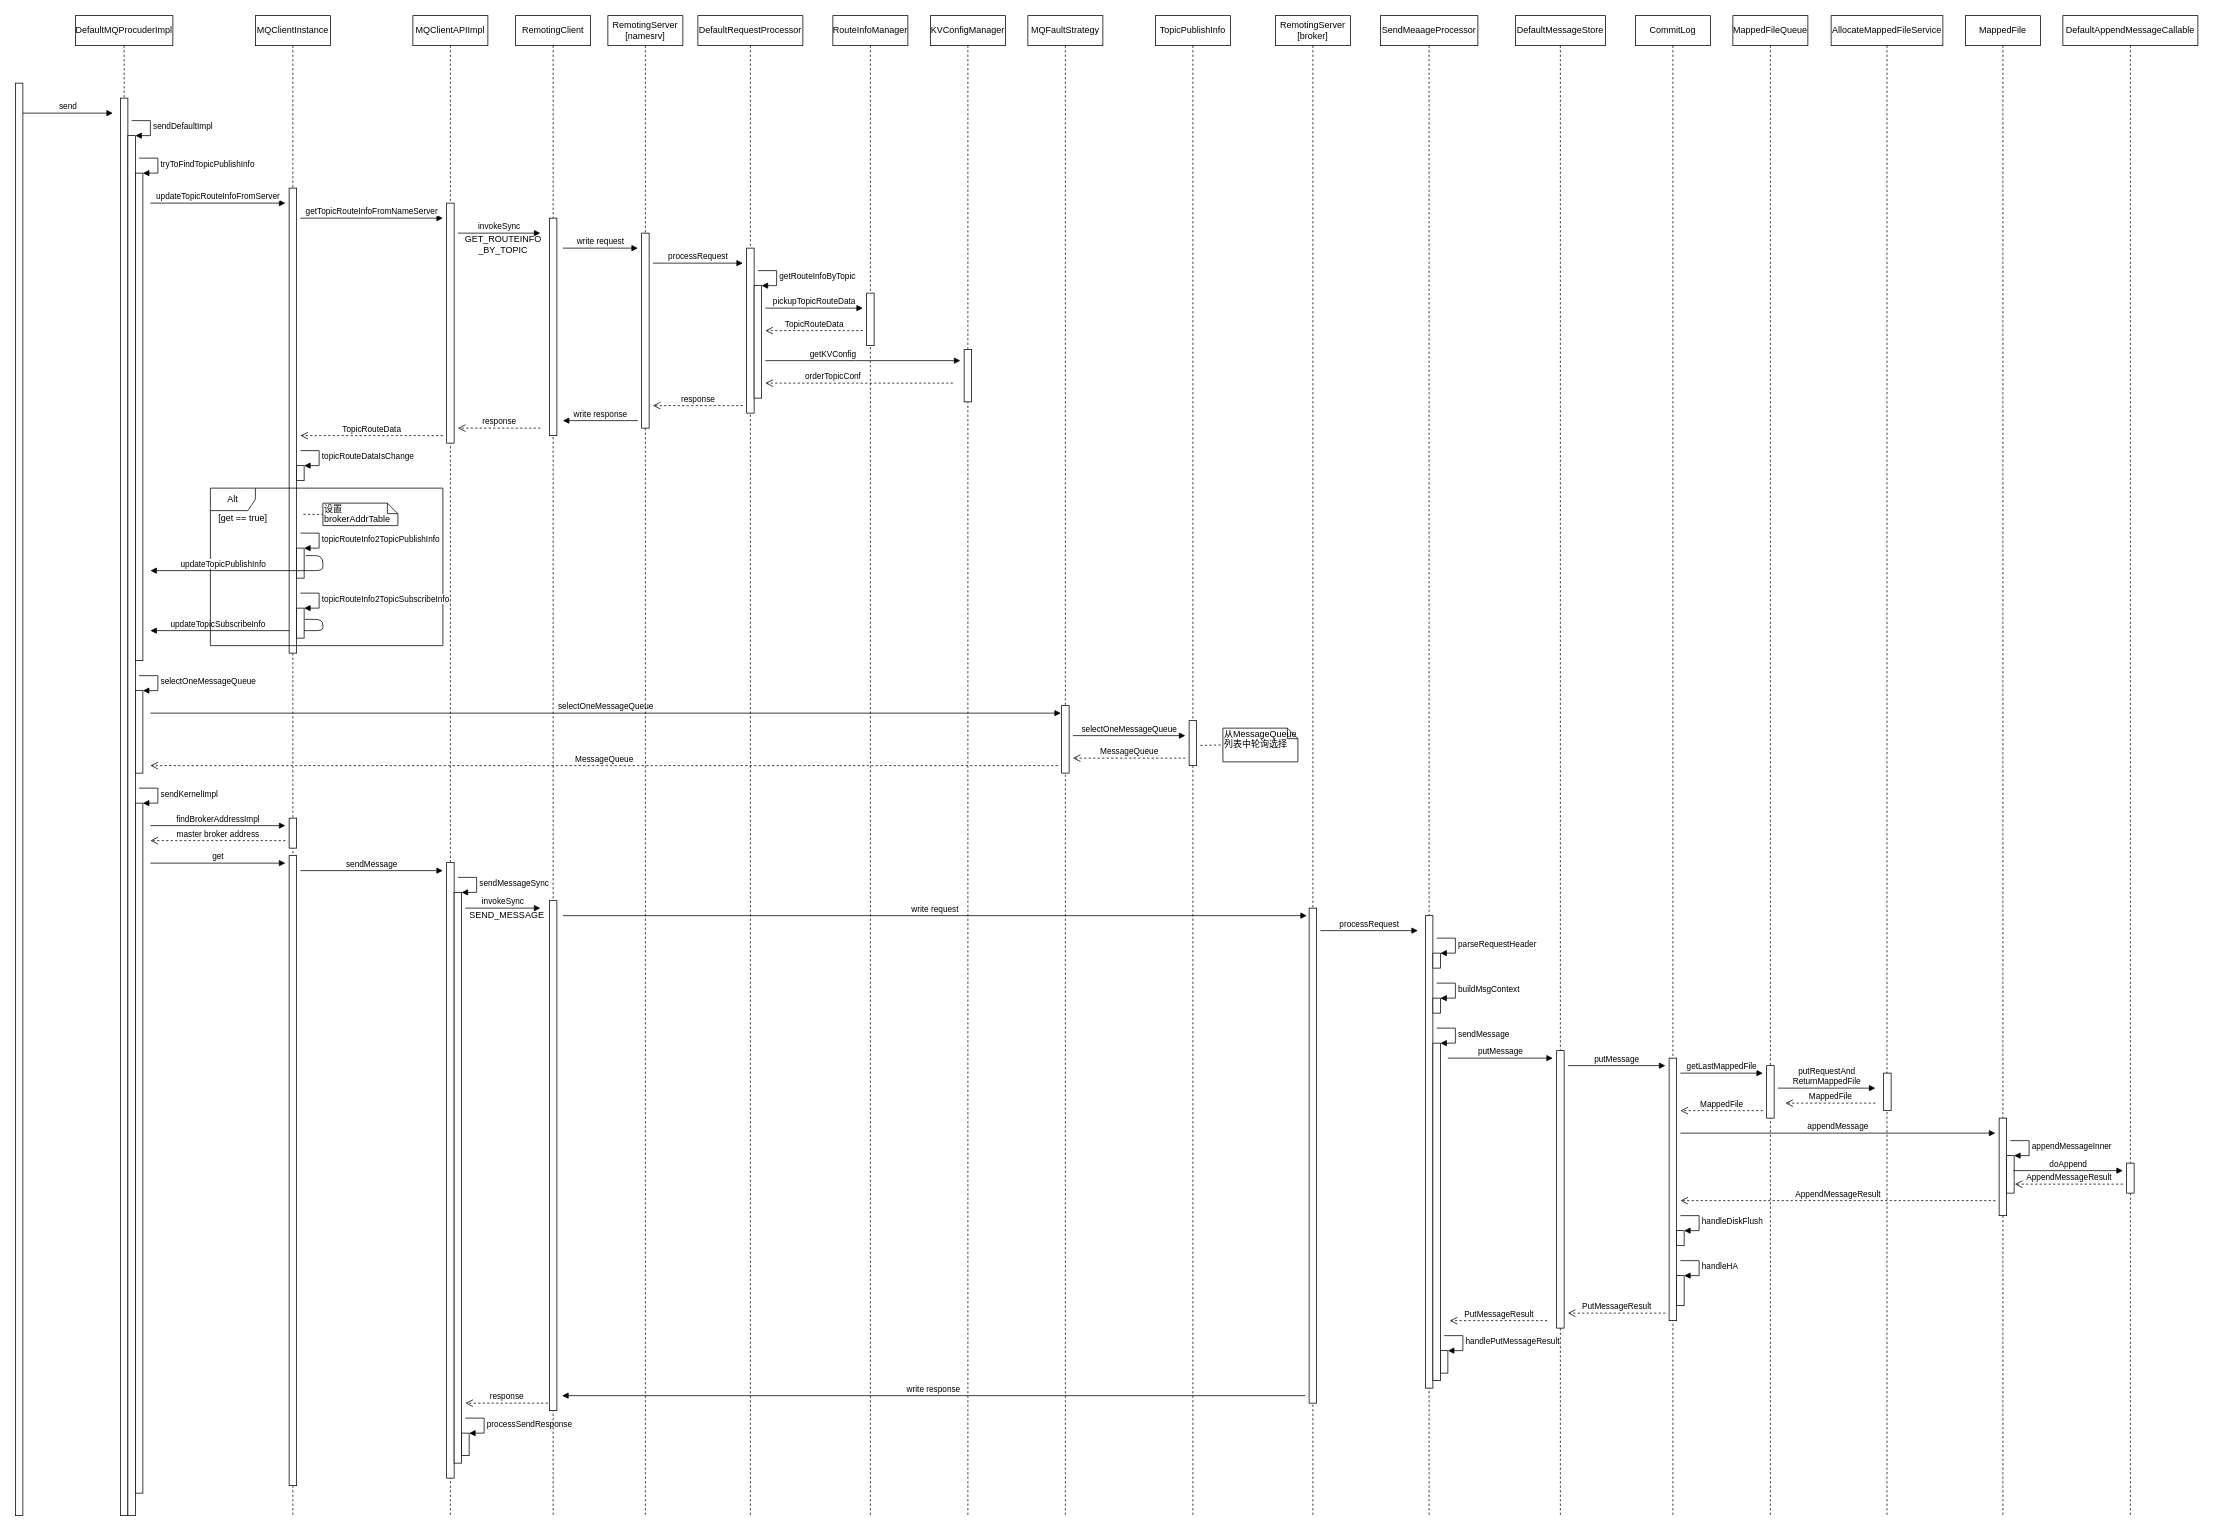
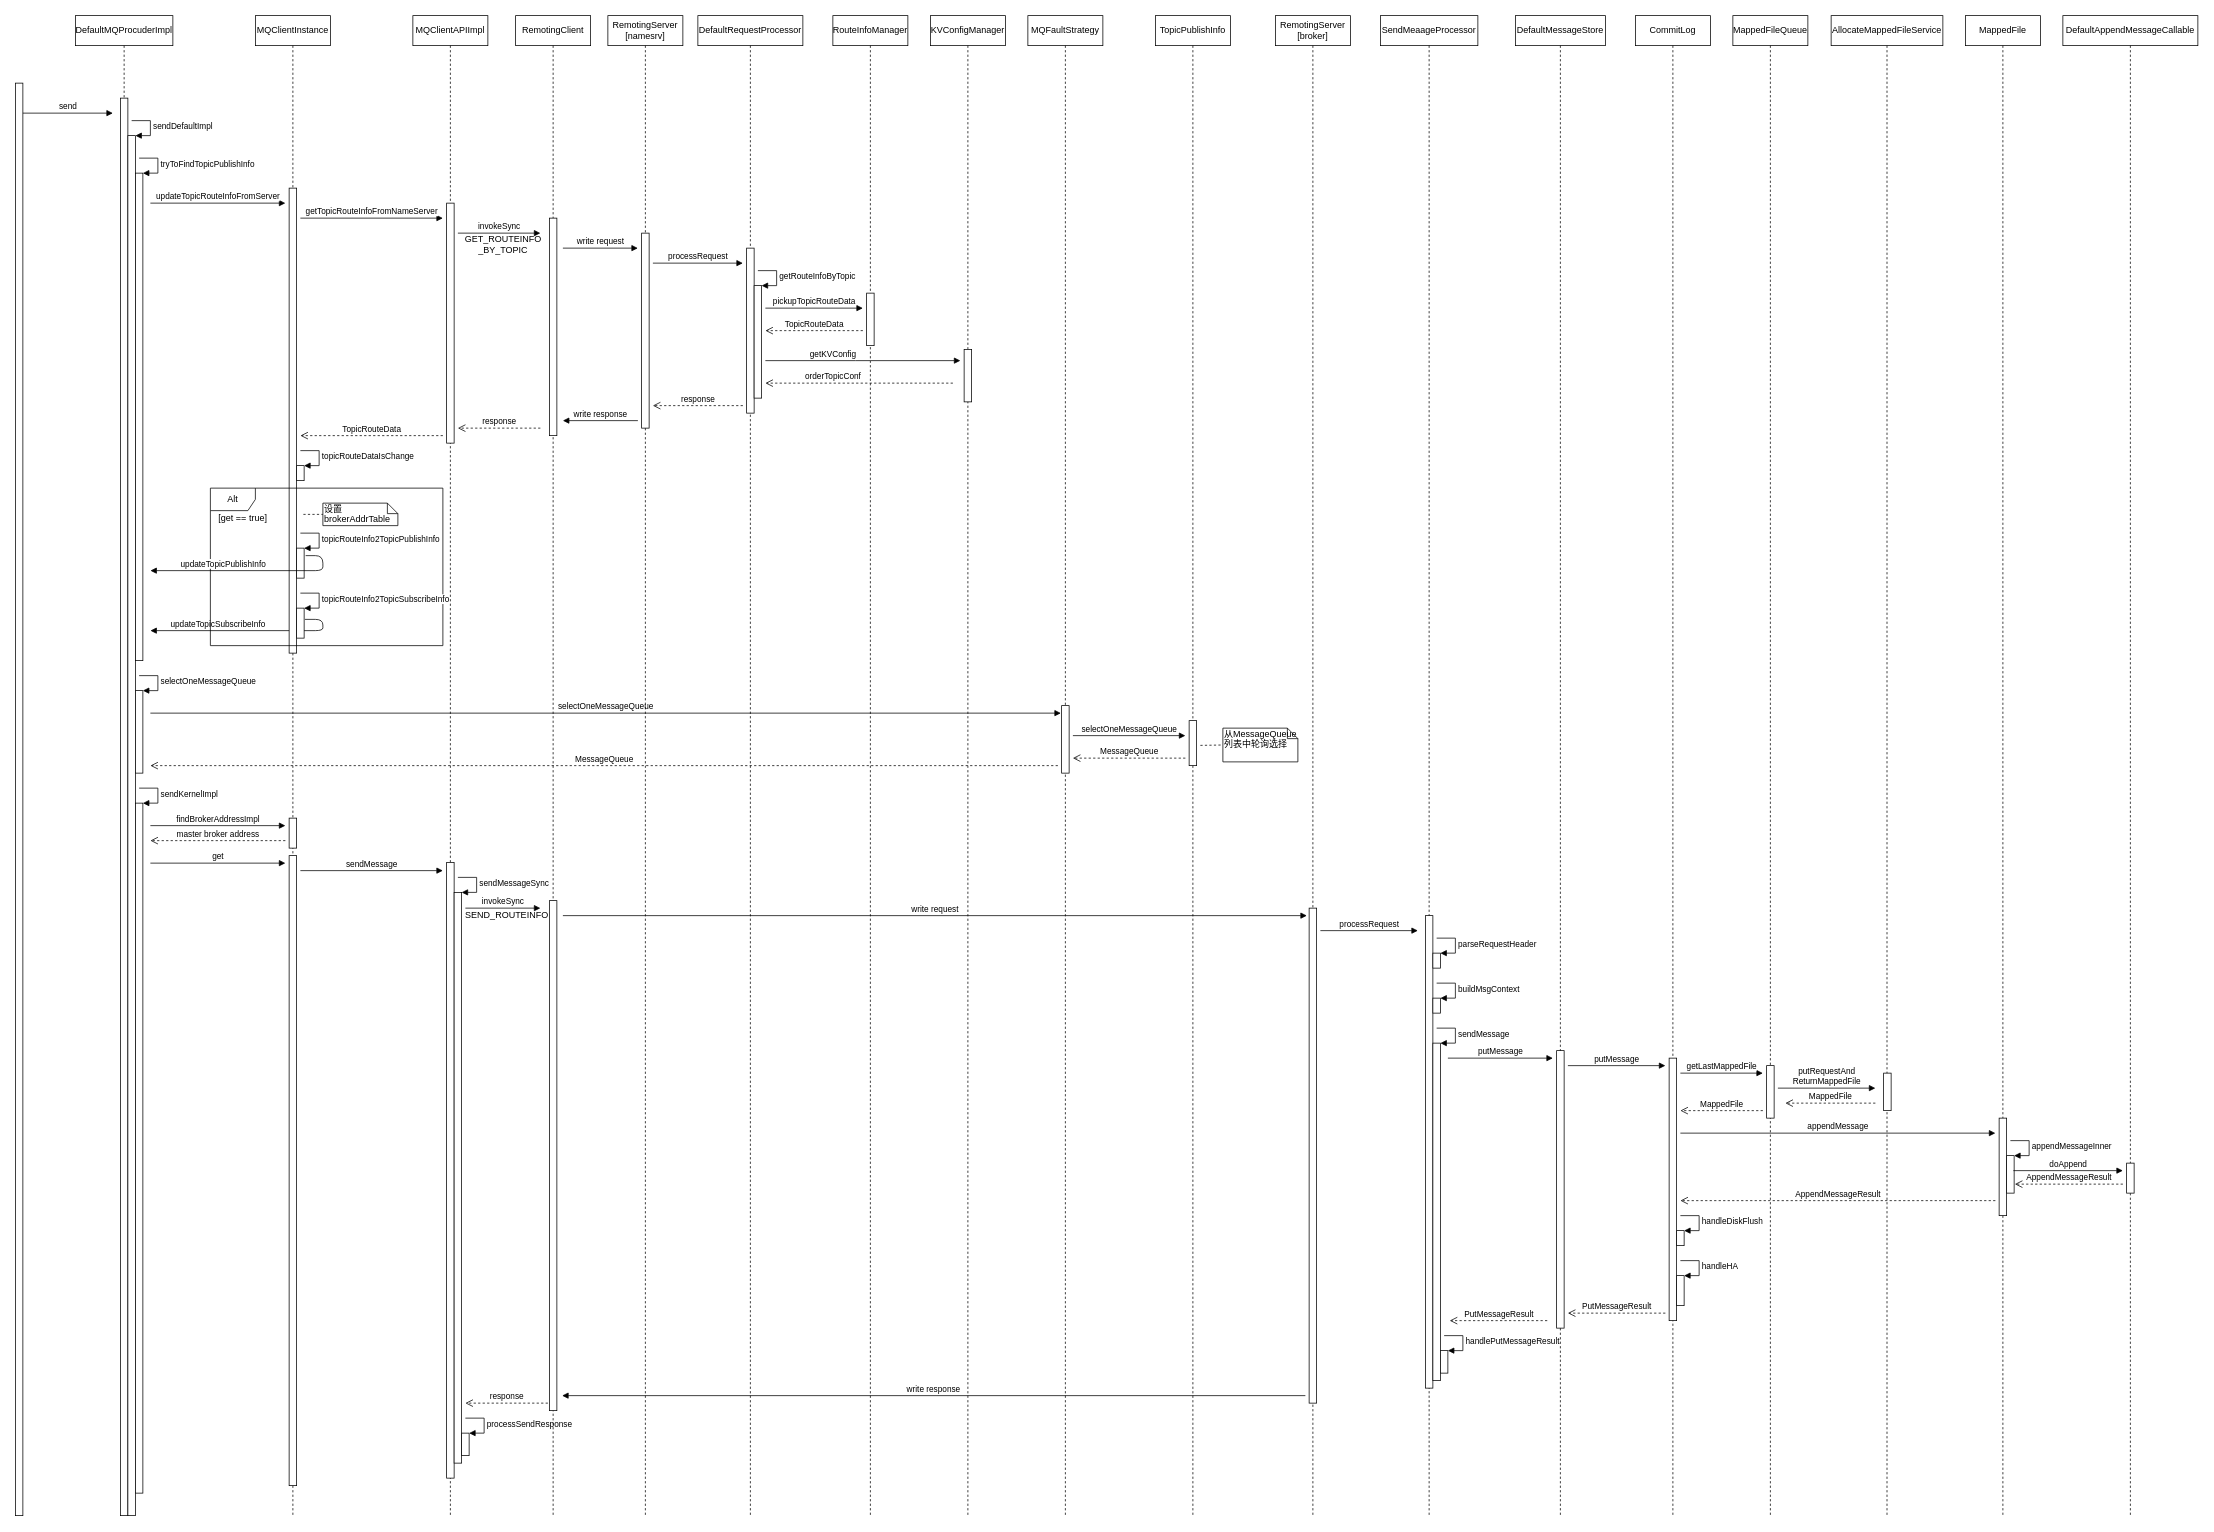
node "SEND_MESSAGE": label "SEND_MESSAGE" -> "SEND_ROUTEINFO"
